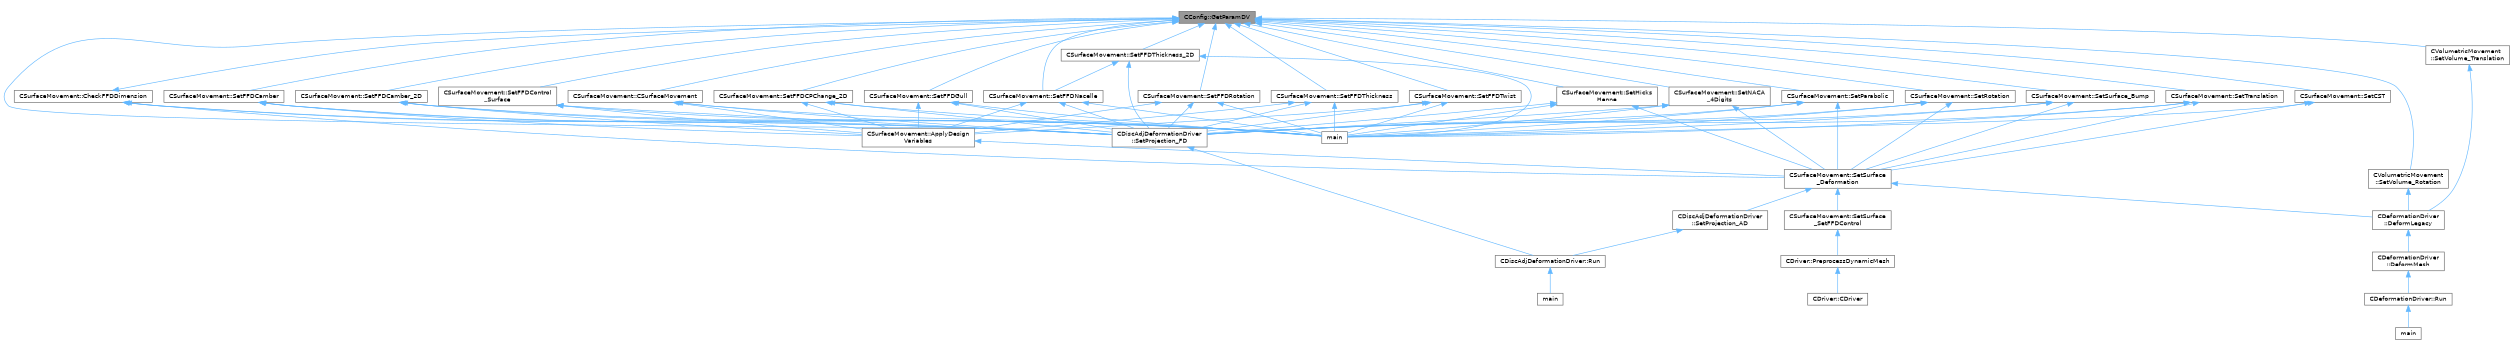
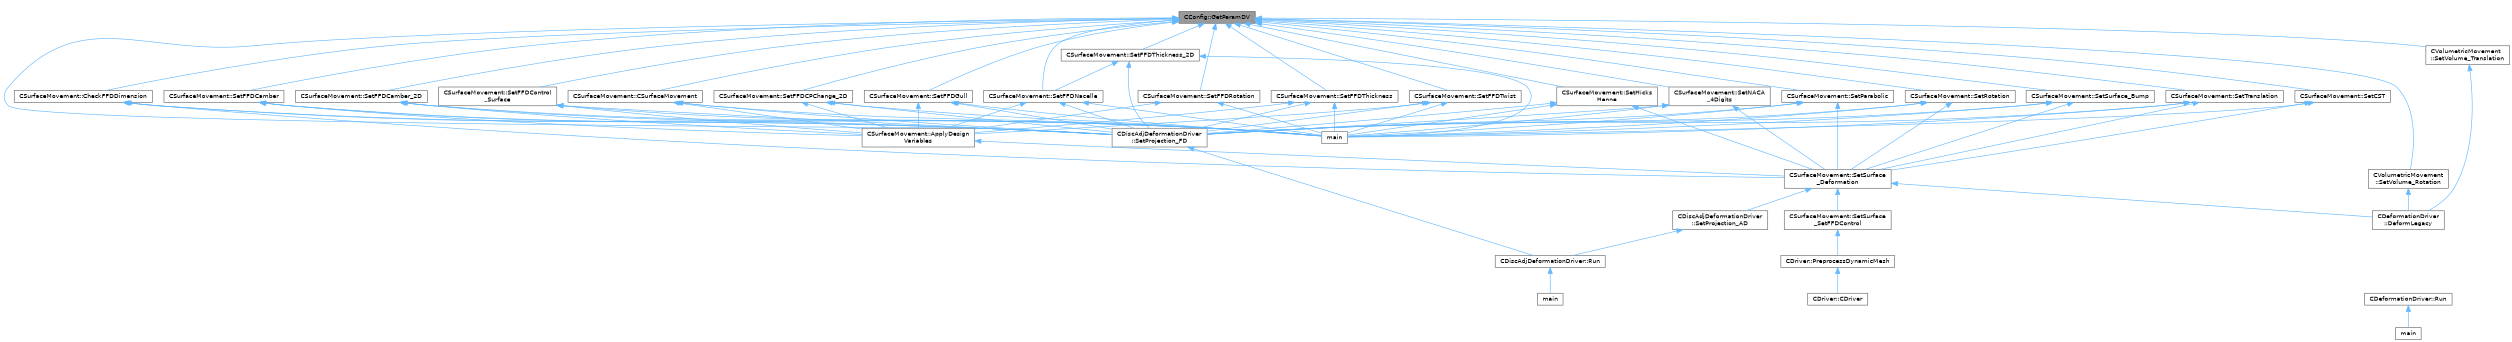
edge "CConfig::GetParamDV" -> "CSurfaceMovement::CheckFFDDimension": reversed
edge "CDiscAdjDeformationDriver ::SetProjection_FD" -> "CSurfaceMovement::SetFFDRotation": removed
node "CDeformationDriver ::DeformMesh": removed
